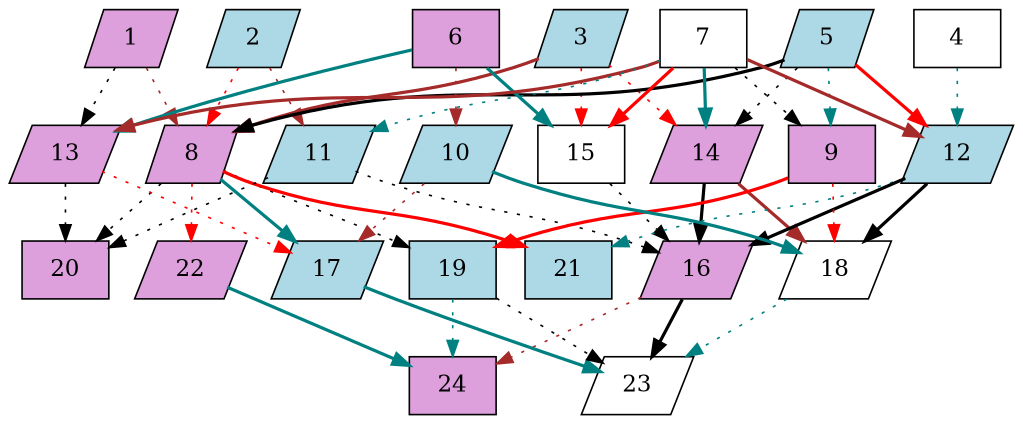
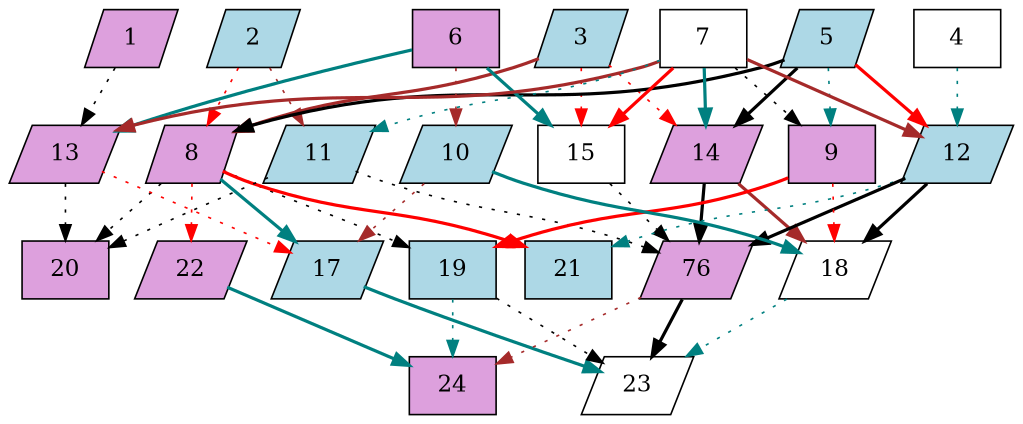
edge "1" -> "8": removed
edge "5" -> "14": style dotted -> bold
node "16": label "16" -> "76"
